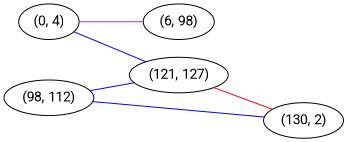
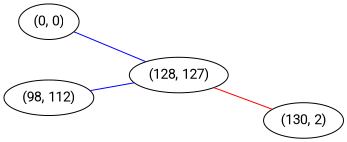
node "(0, 4)": label "(0, 4)" -> "(0, 0)"
node "(6, 98)": removed
node "(121, 127)": label "(121, 127)" -> "(128, 127)"
edge "(98, 112)" -- "(130, 2)": removed
